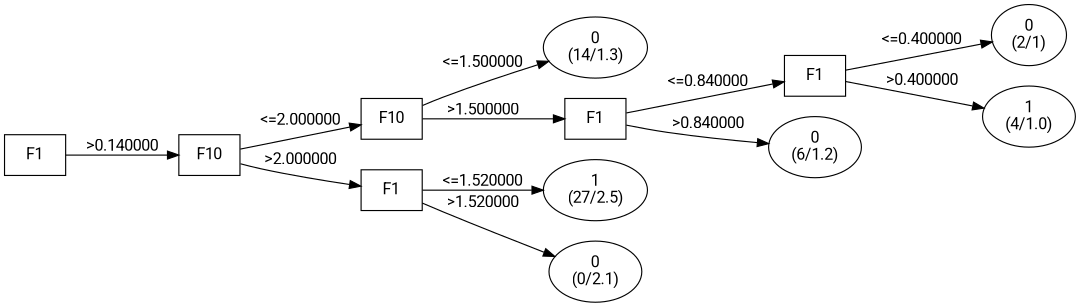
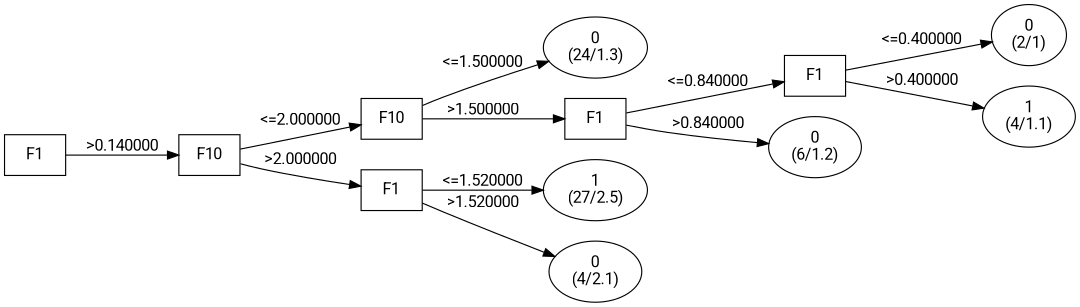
node "0 (14/1.3)": label "0 (14/1.3)" -> "0 (24/1.3)"
node "1 (4/1.0)": label "1 (4/1.0)" -> "1 (4/1.1)"
node "0 (0/2.1)": label "0 (0/2.1)" -> "0 (4/2.1)"
